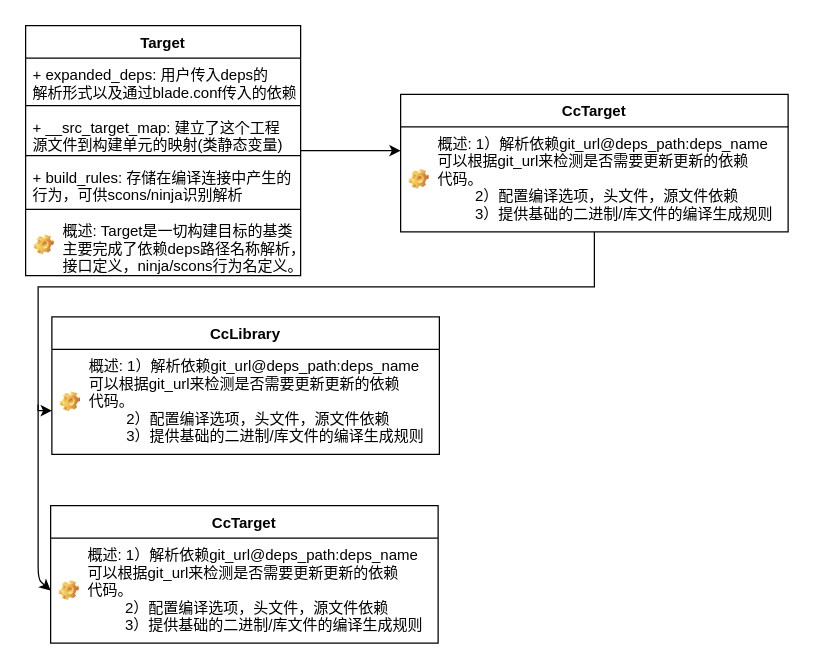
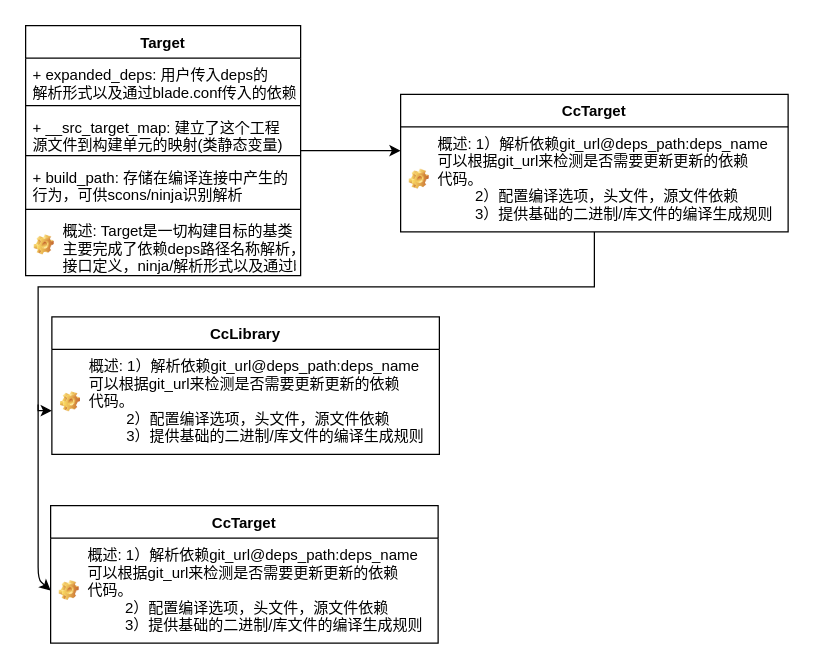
node "+ build_rules: 存储在编译连接中产生的 行为，可供scons/ninja识别解析": label "+ build_rules: 存储在编译连接中产生的 行为，可供scons/ninja识别解析" -> "+ build_path: 存储在编译连接中产生的 行为，可供scons/ninja识别解析"
node "概述: Target是一切构建目标的基类 主要完成了依赖deps路径名称解析， 接口定义，ninja/scons行为名定义。": label "概述: Target是一切构建目标的基类 主要完成了依赖deps路径名称解析， 接口定义，ninja/scons行为名定义。" -> "概述: Target是一切构建目标的基类 主要完成了依赖deps路径名称解析， 接口定义，ninja/解析形式以及通过blade。"
